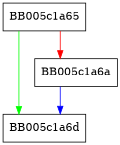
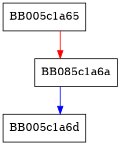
edge "BB005c1a65" -> "BB005c1a6d": removed
node "BB005c1a6a": label "BB005c1a6a" -> "BB085c1a6a"
